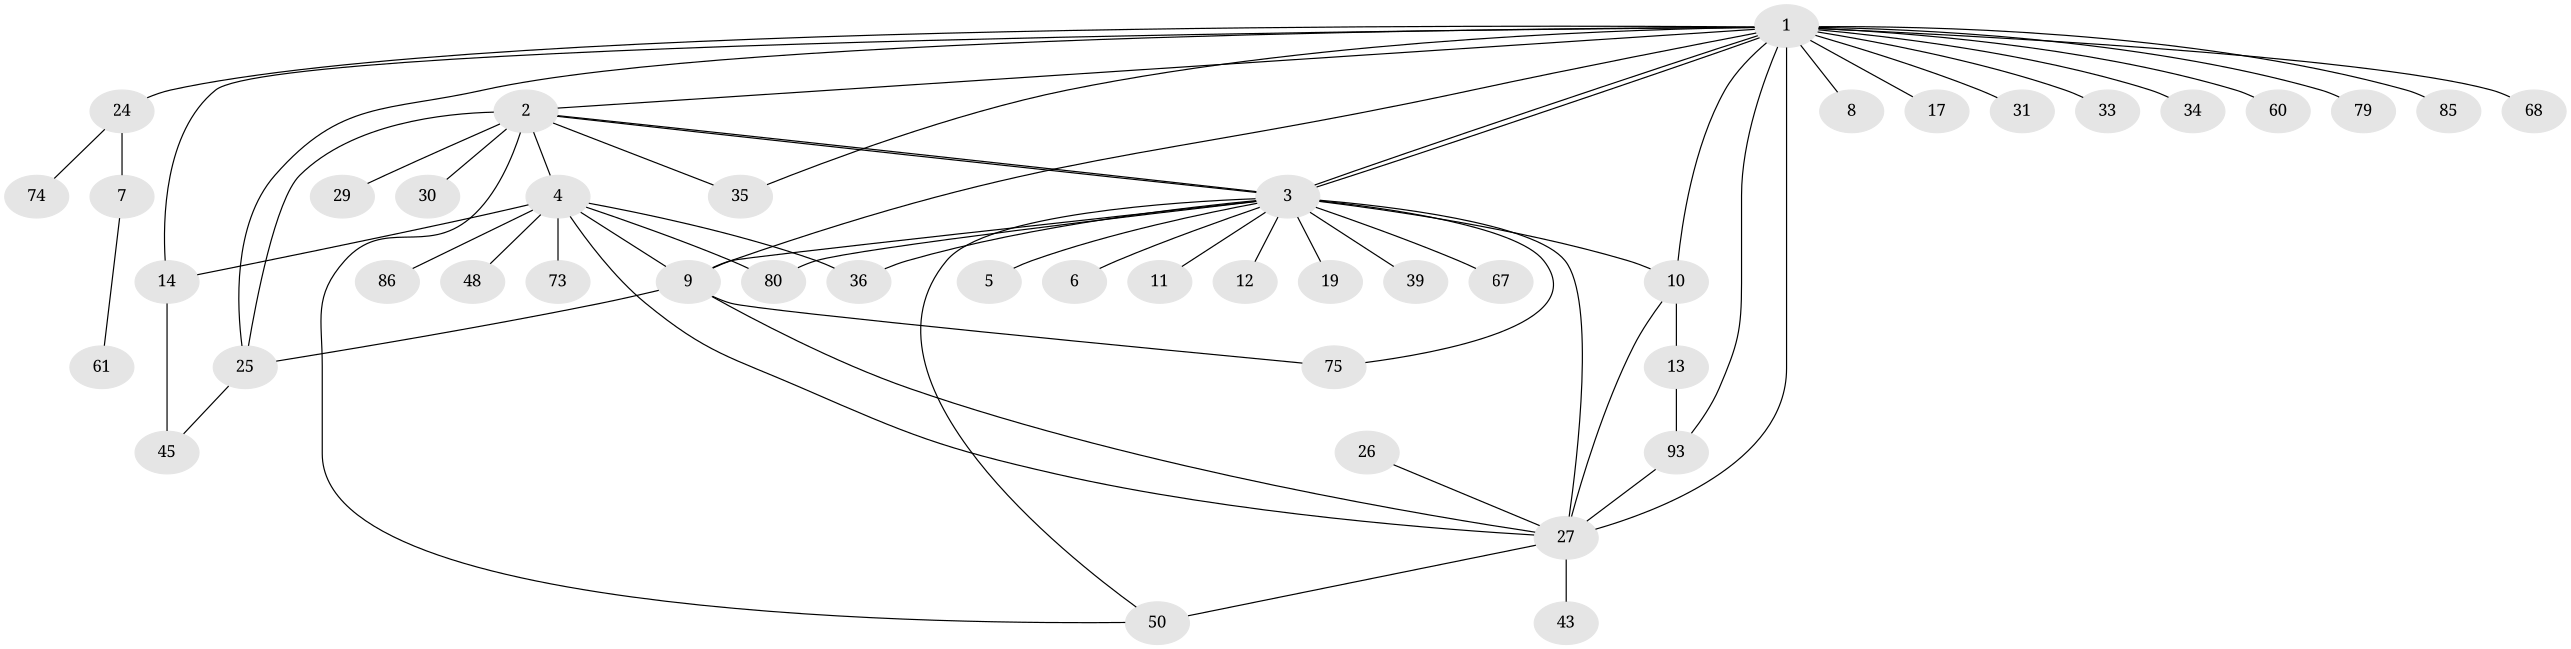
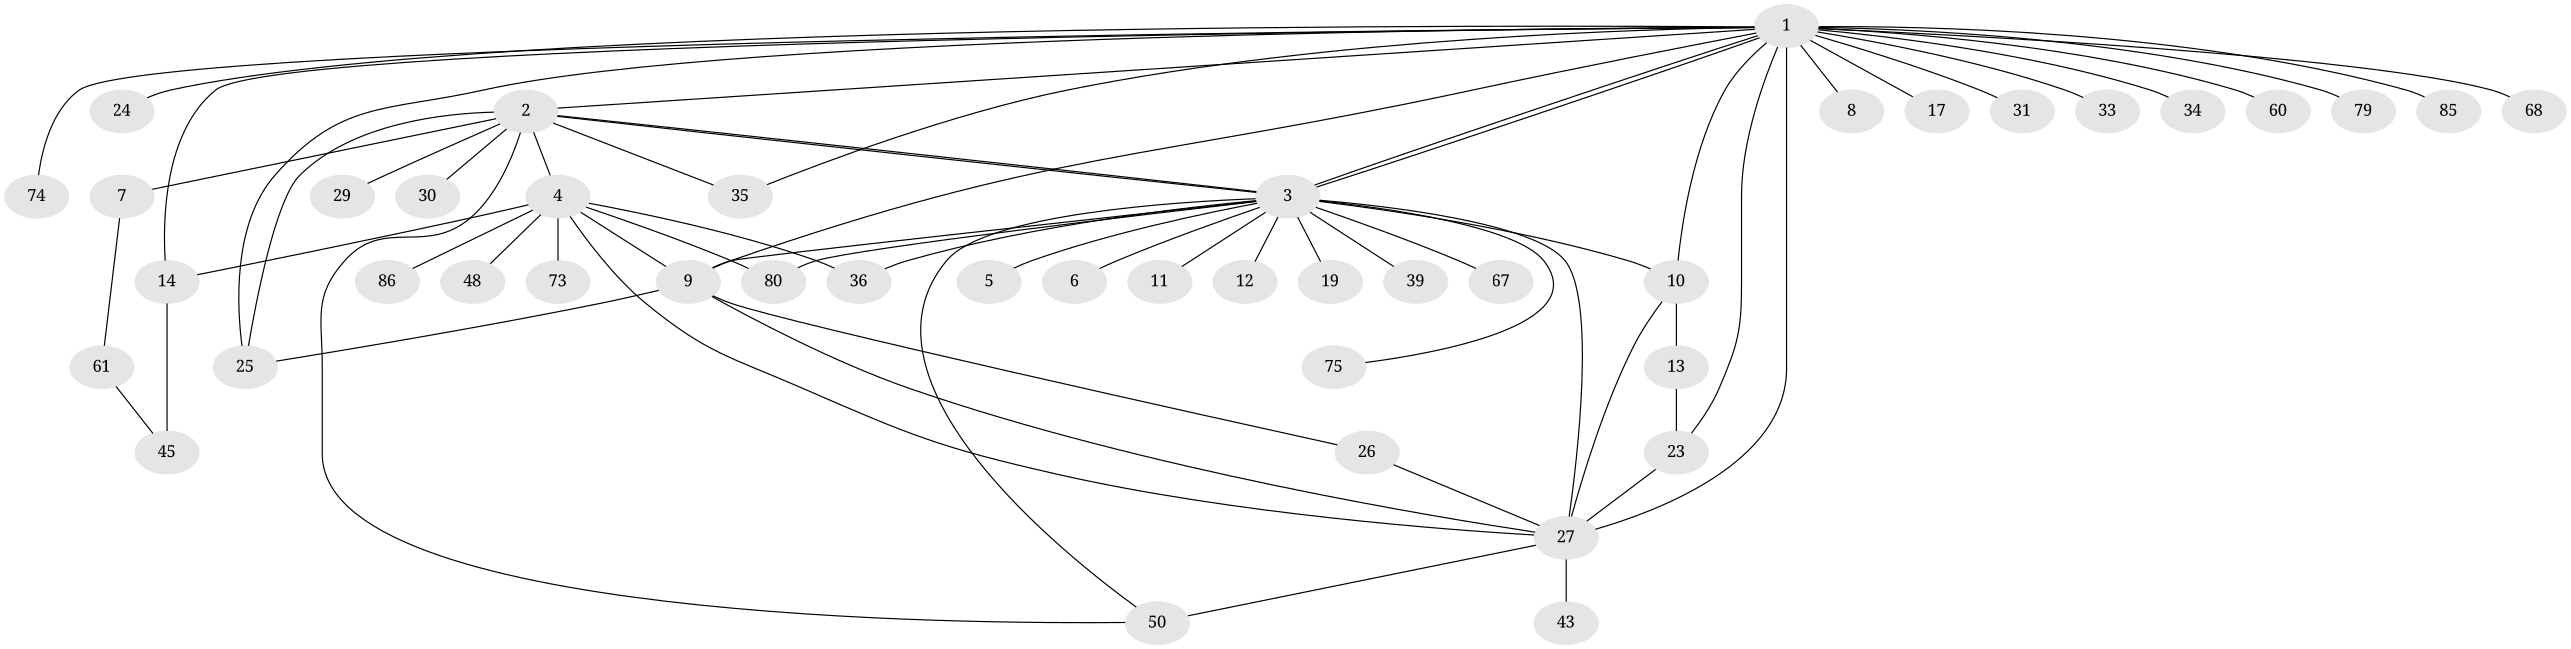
edge "24" -- "74": now "1" -- "74"
edge "24" -- "7": now "2" -- "7"
edge "9" -- "75": now "9" -- "26"
edge "25" -- "45": now "61" -- "45"
node "93": label "93" -> "23"
